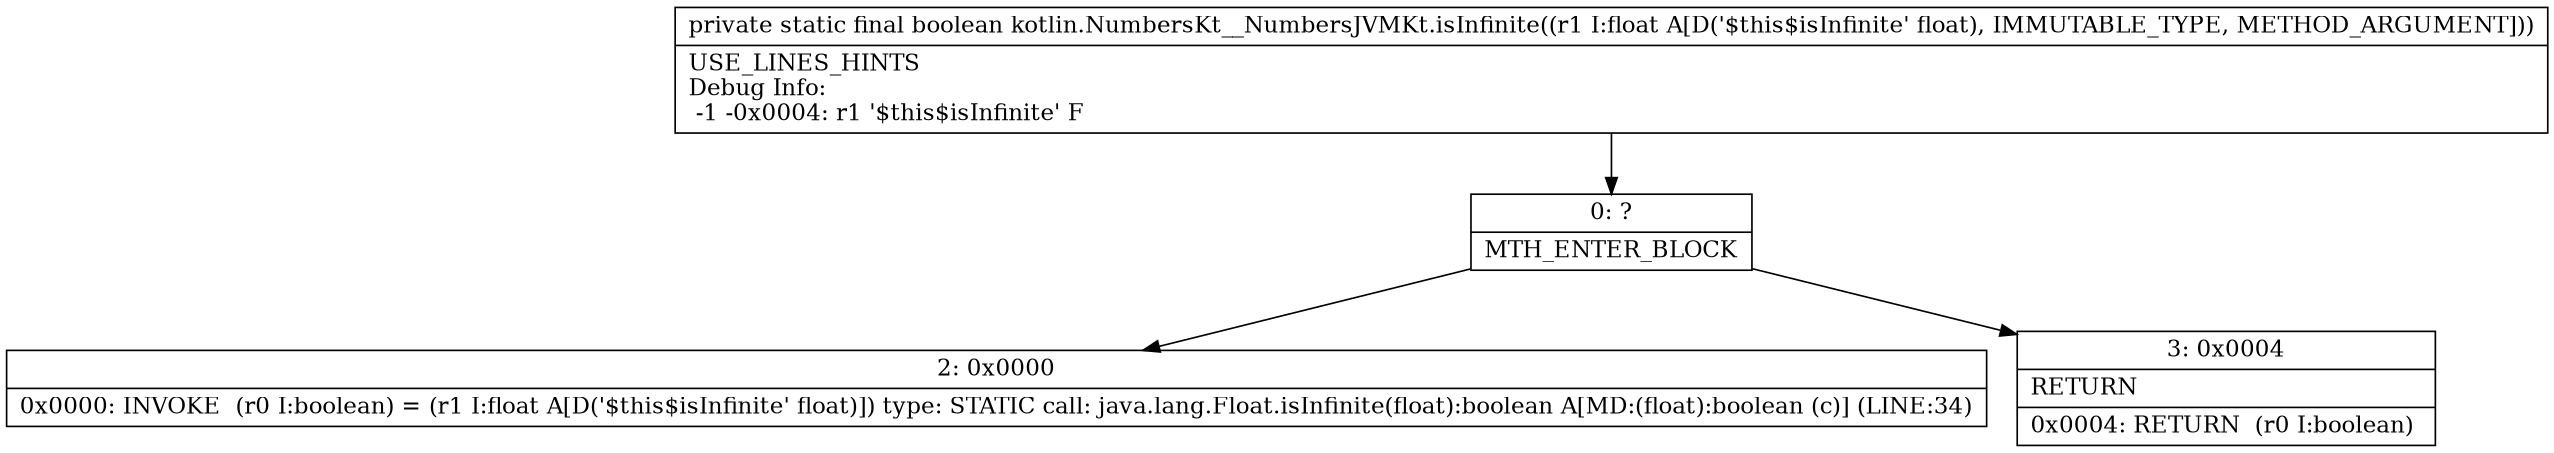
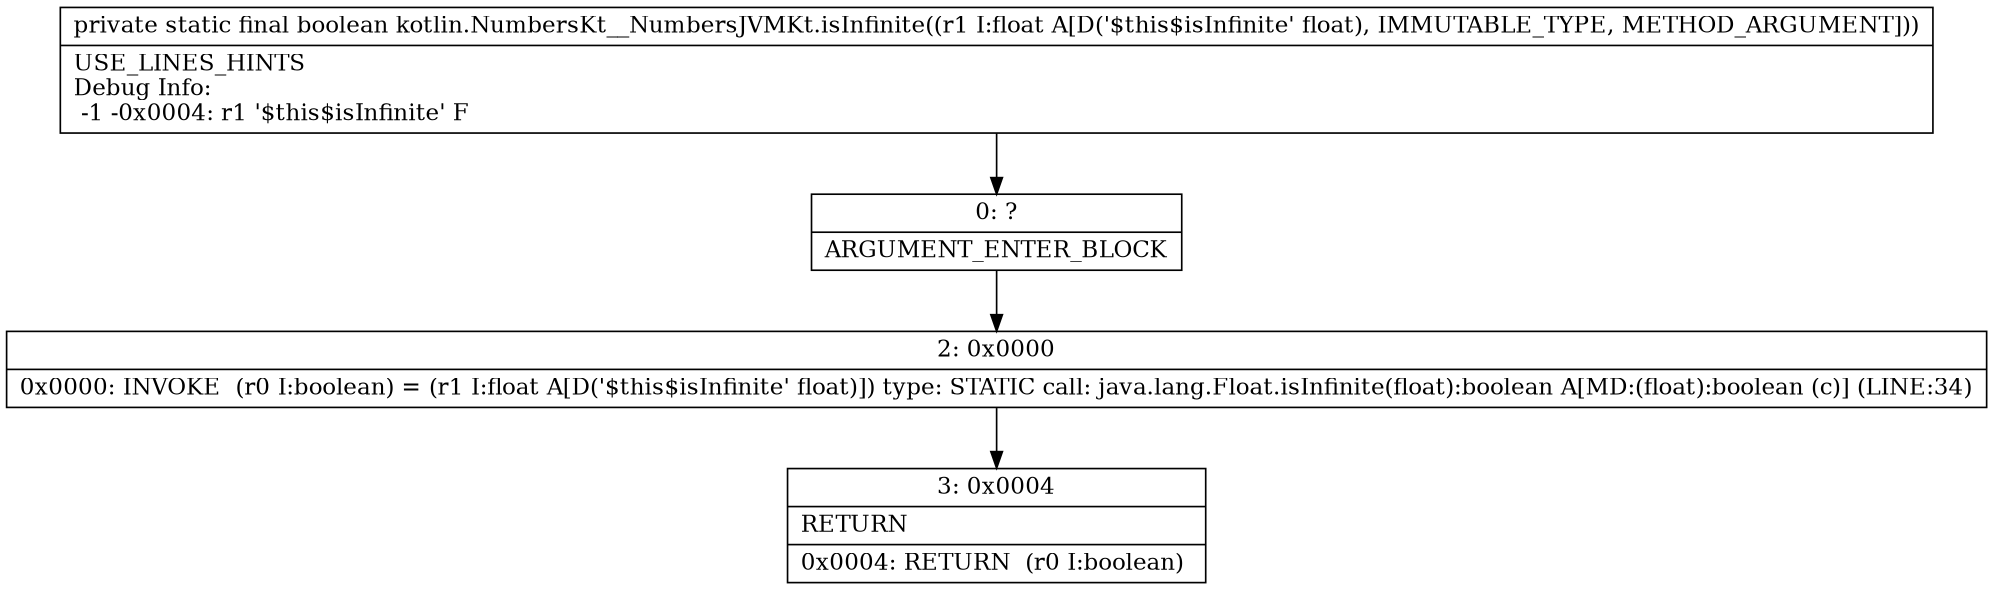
node "0: ?": text "MTH_ENTER_BLOCK" -> "ARGUMENT_ENTER_BLOCK"
edge "0: ?" -> "3: 0x0004": now "2: 0x0000" -> "3: 0x0004"
